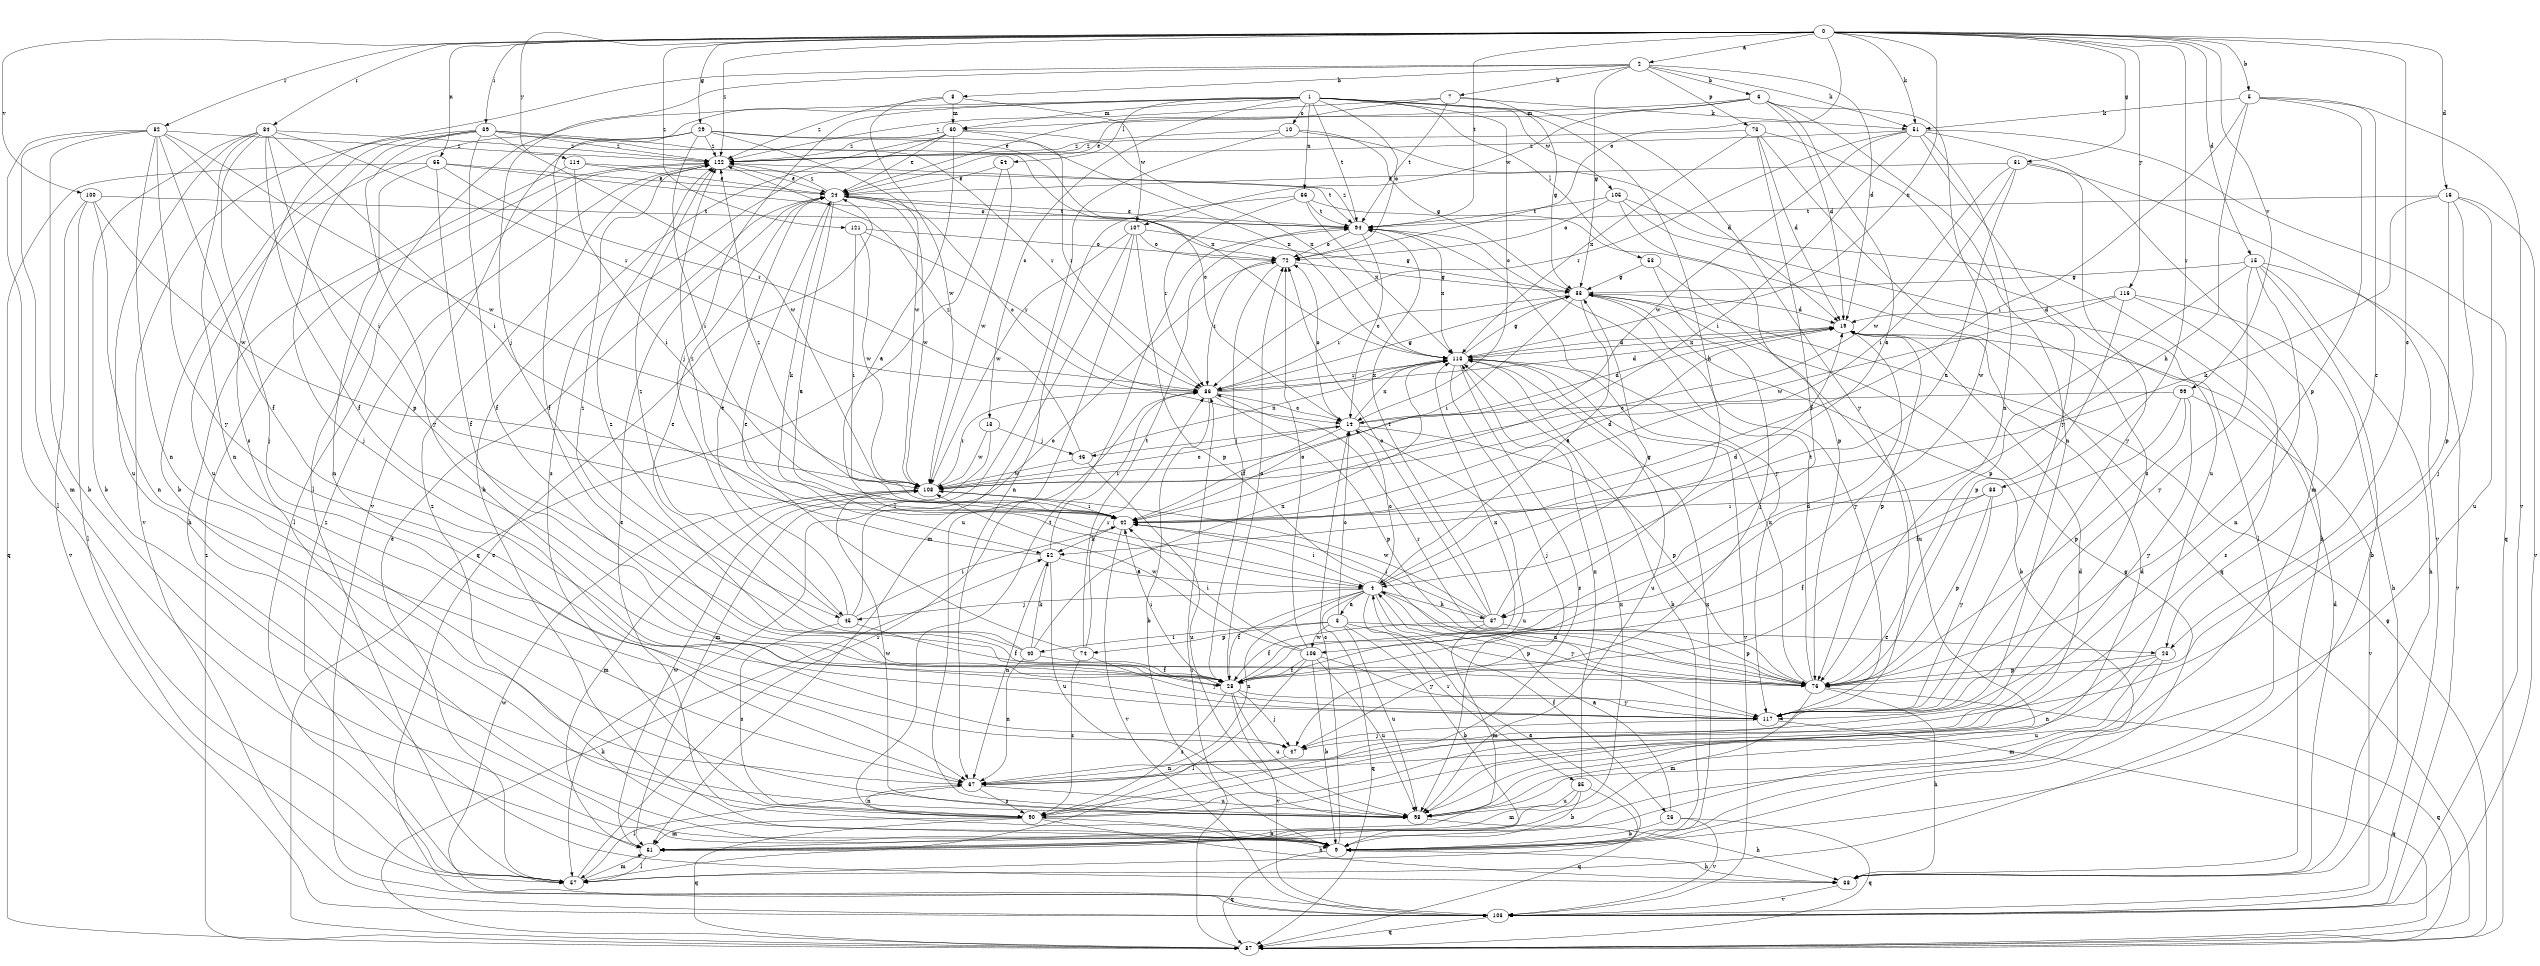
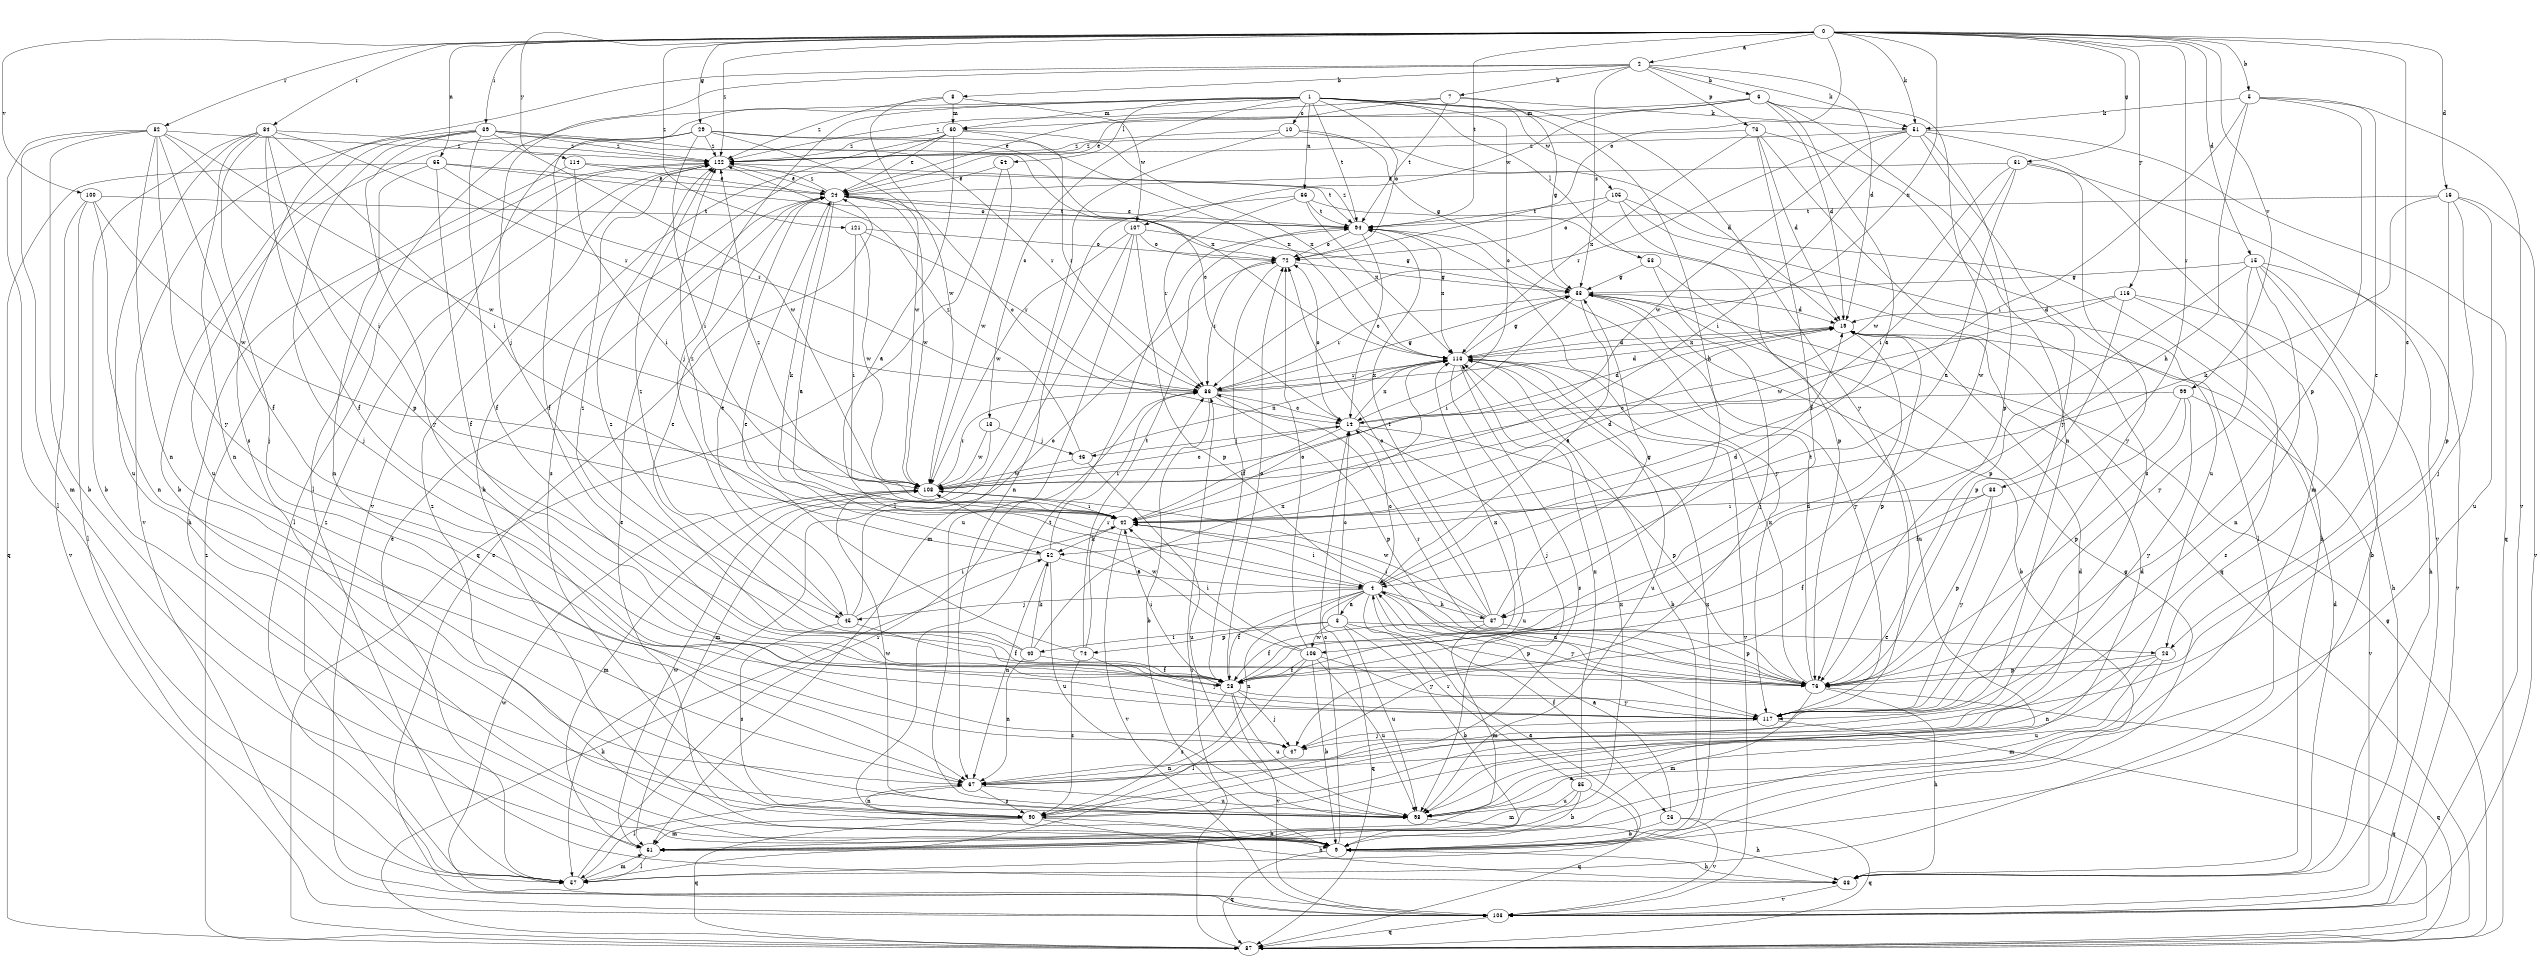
edge "2" -> "33": label "g" -> "s"
edge "51" -> "76": label "n" -> "p"
